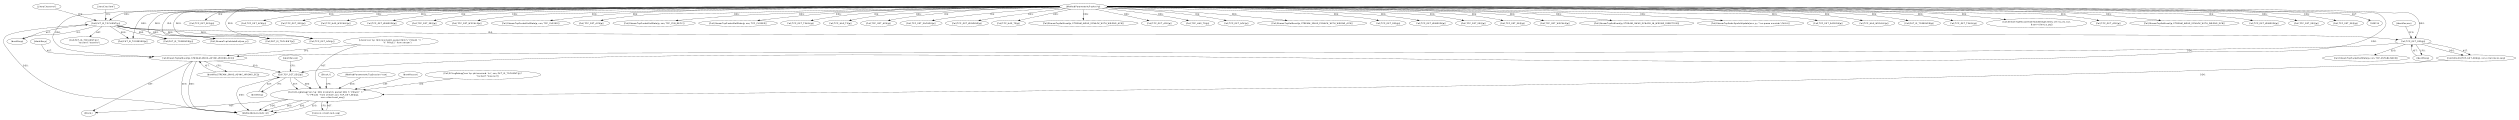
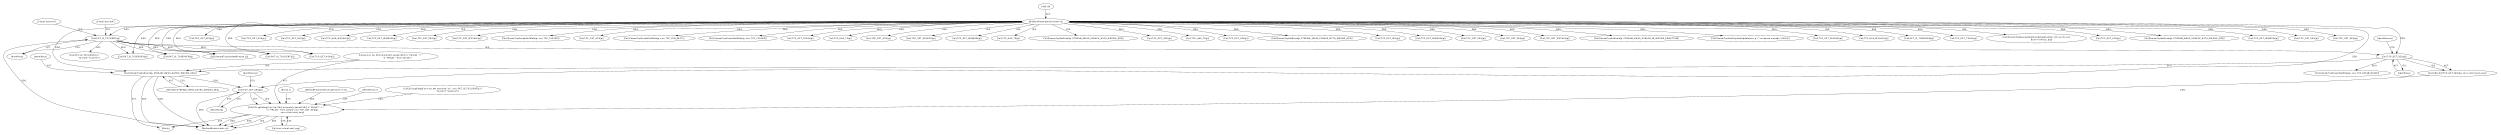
edge "(MethodParameterIn,Packet *p)" -> "1000124": reversed
